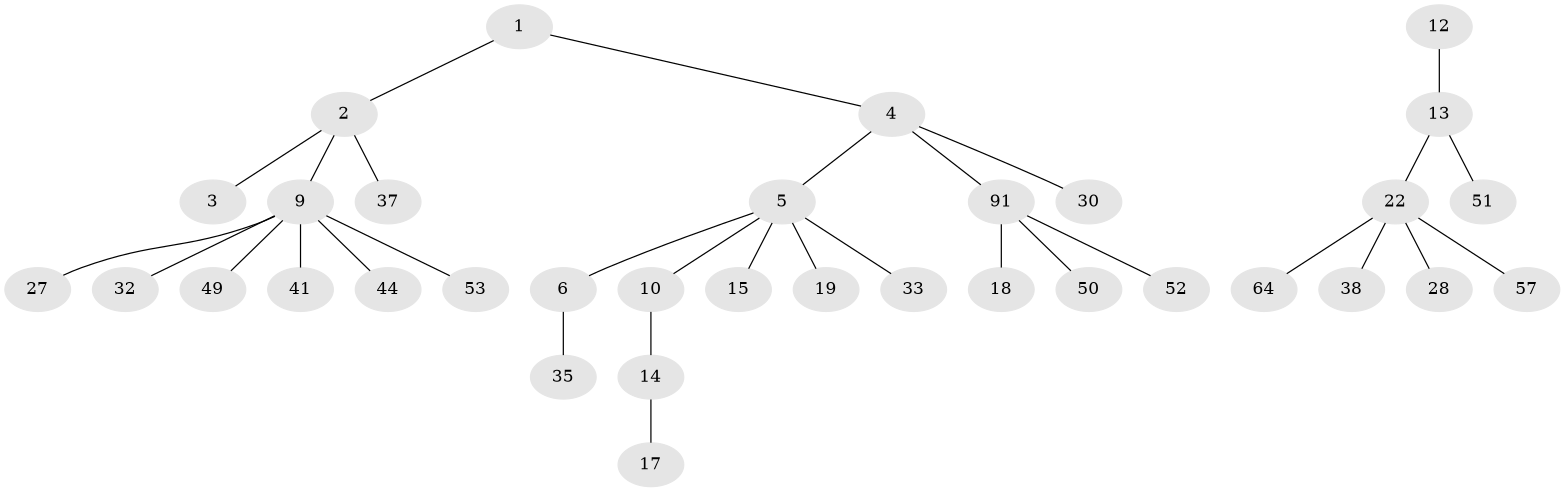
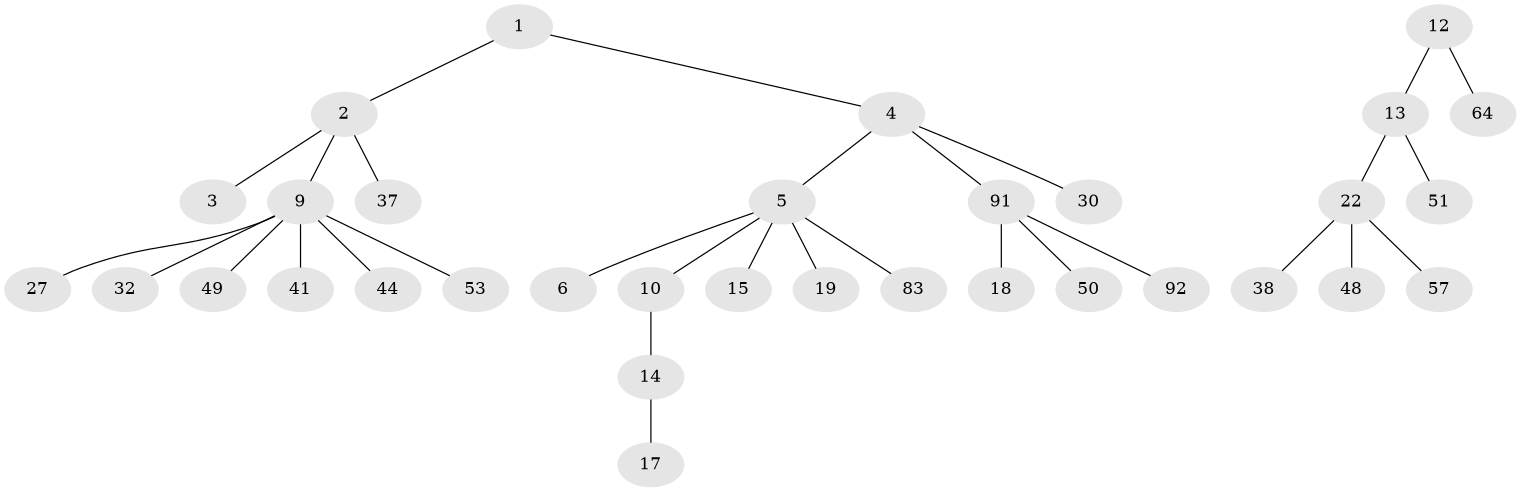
edge "22" -- "64": now "12" -- "64"
node "33": label "33" -> "83"
node "52": label "52" -> "92"
node "28": label "28" -> "48"
node "35": removed
